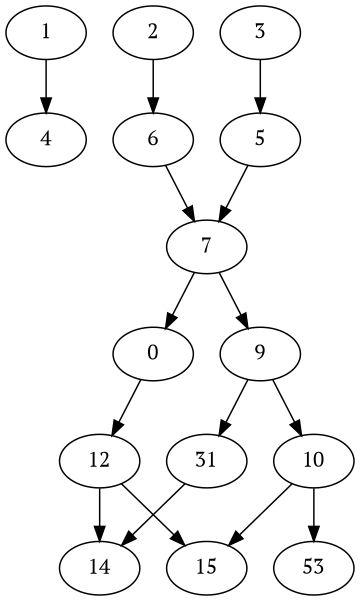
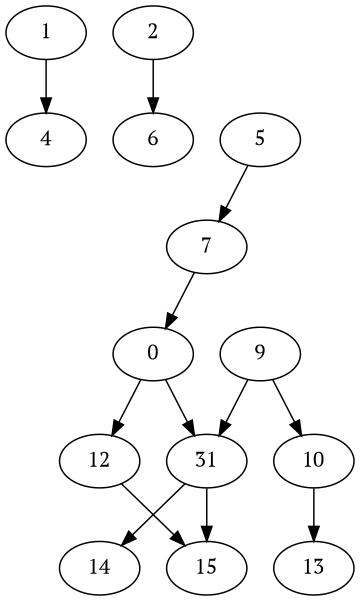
node "3": removed
edge "6" -> "7": removed
edge "7" -> "9": removed
edge "0" -> "31": added
edge "12" -> "14": removed
edge "10" -> "15": now "31" -> "15"
node "53": label "53" -> "13"
